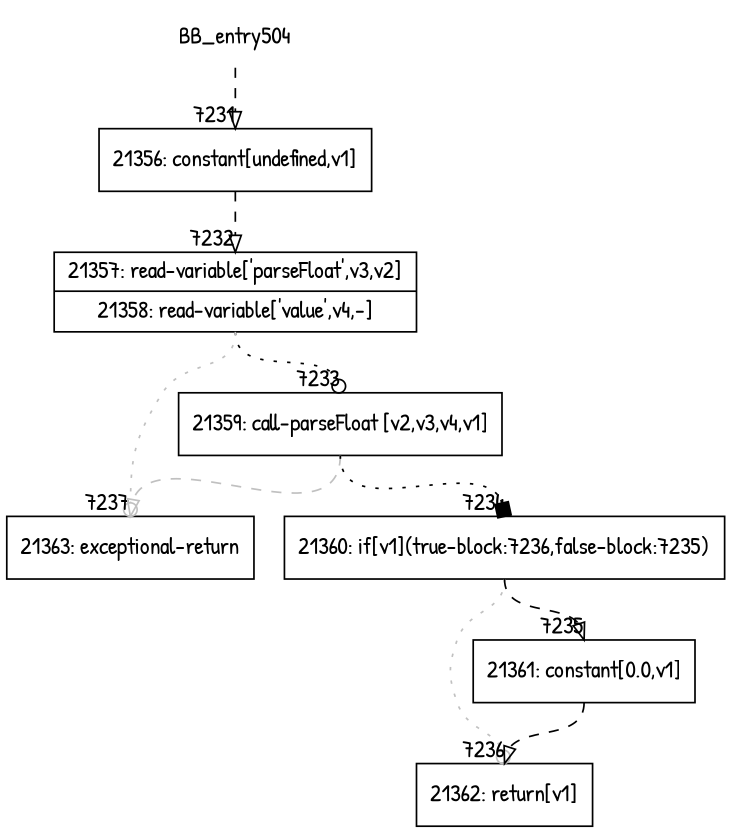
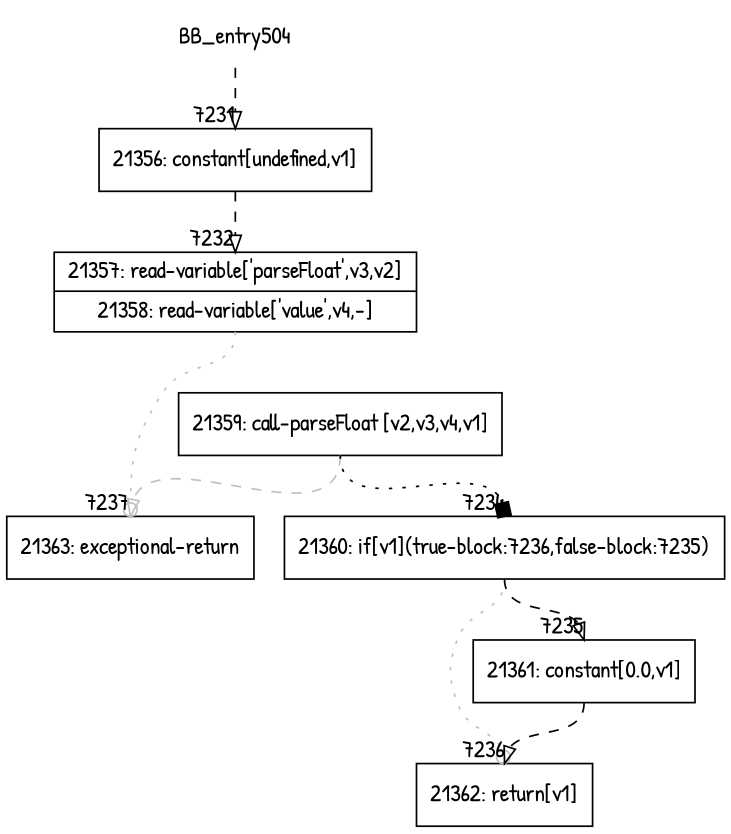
edge "21357: read-variable['parseFloat',v3,v2]" -> "21359: call-parseFloat [v2,v3,v4,v1]": removed
